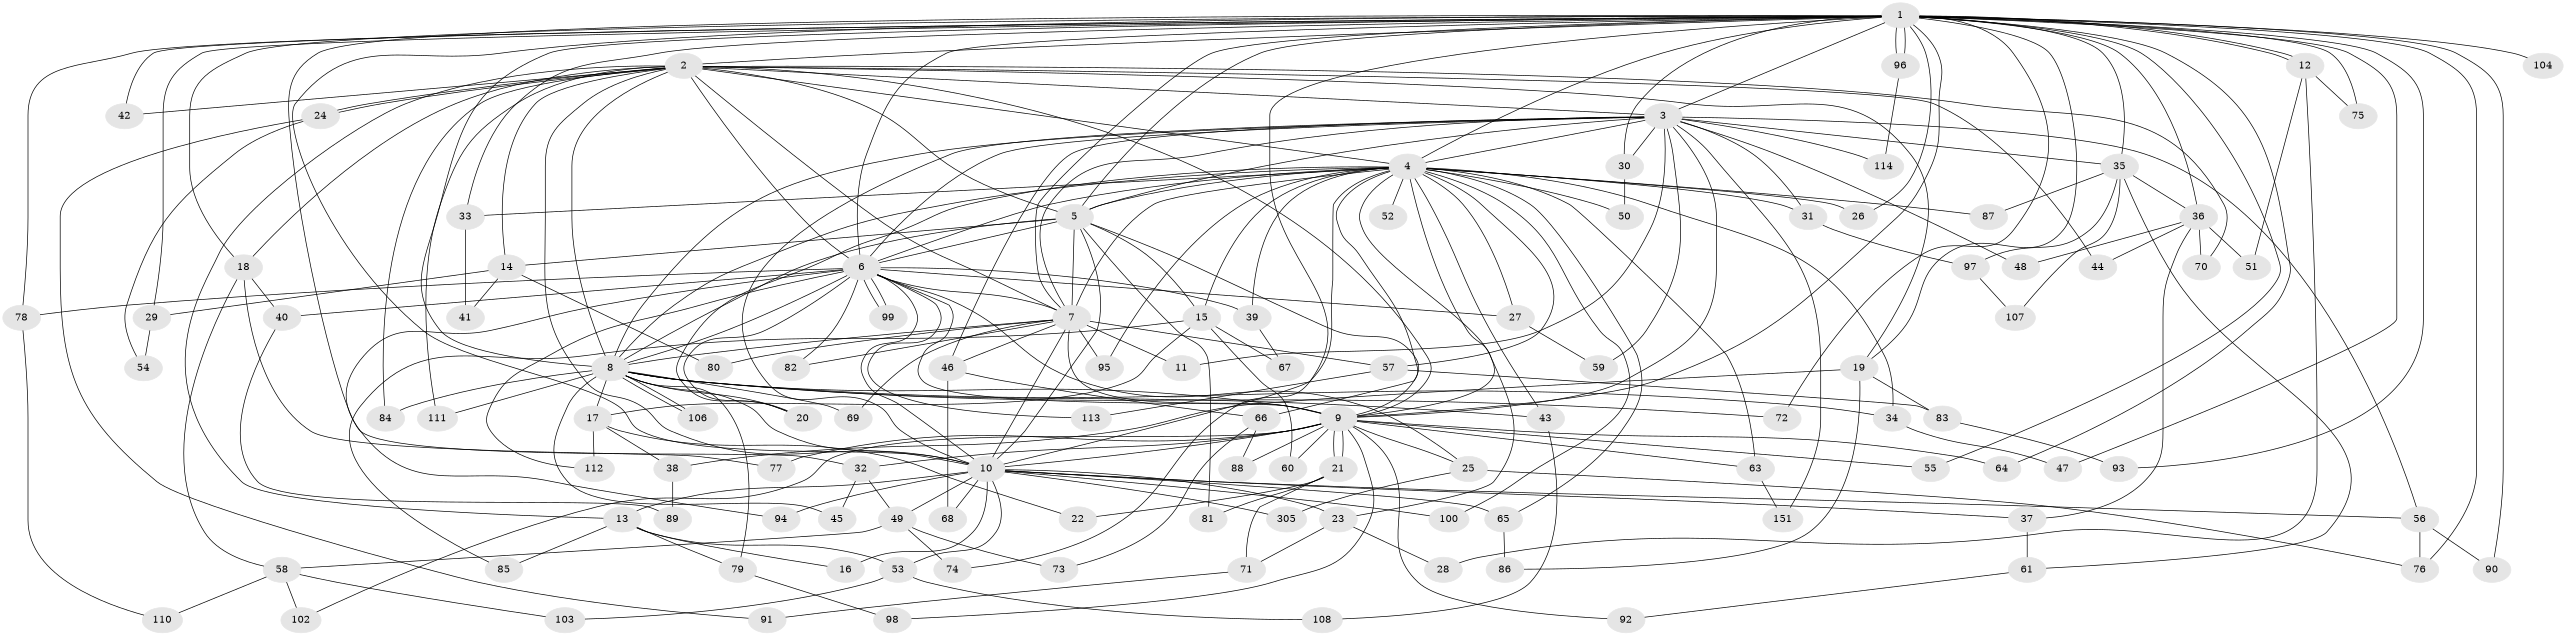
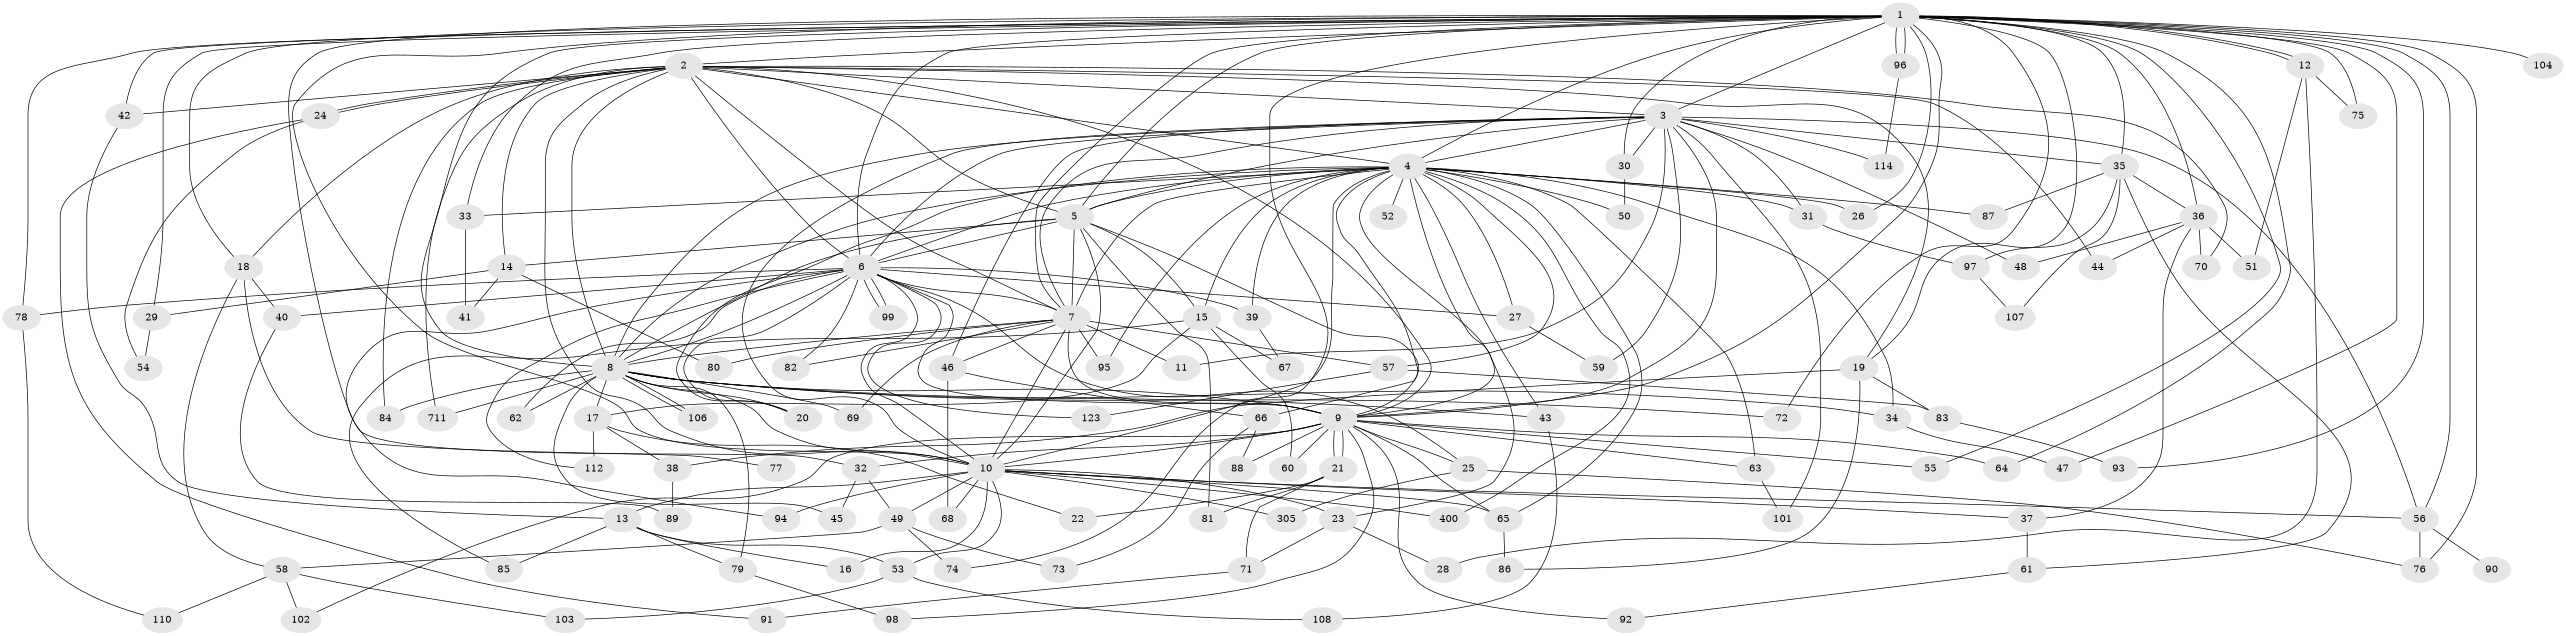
edge "1" -- "90": now "1" -- "56"
edge "2" -- "13": now "42" -- "13"
node "111": label "111" -> "711"
node "62": added
node "113": label "113" -> "123"
edge "9" -- "77": now "9" -- "65"
node "100": label "100" -> "400"
node "151": label "151" -> "101"
